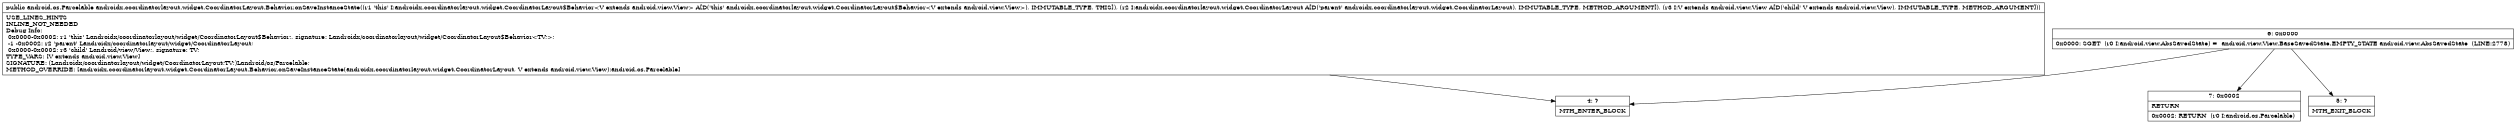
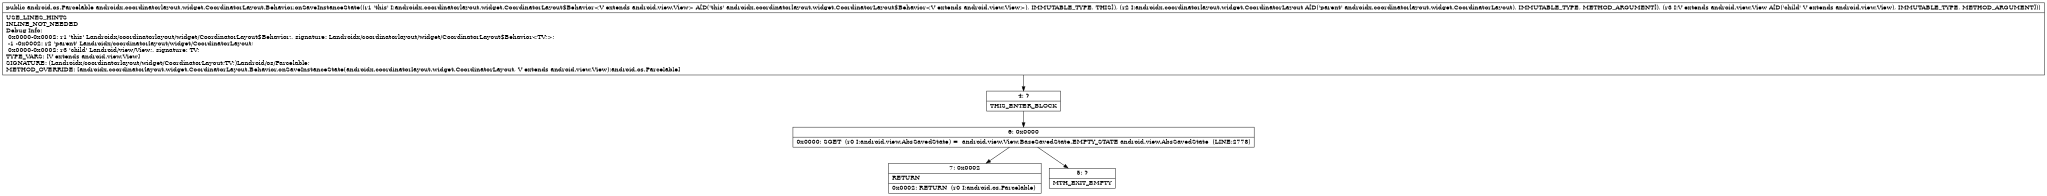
edge "6: 0x0000" -> "4: ?": reversed
node "4: ?": text "MTH_ENTER_BLOCK" -> "THIS_ENTER_BLOCK"
node "5: ?": text "MTH_EXIT_BLOCK" -> "MTH_EXIT_EMPTY"
